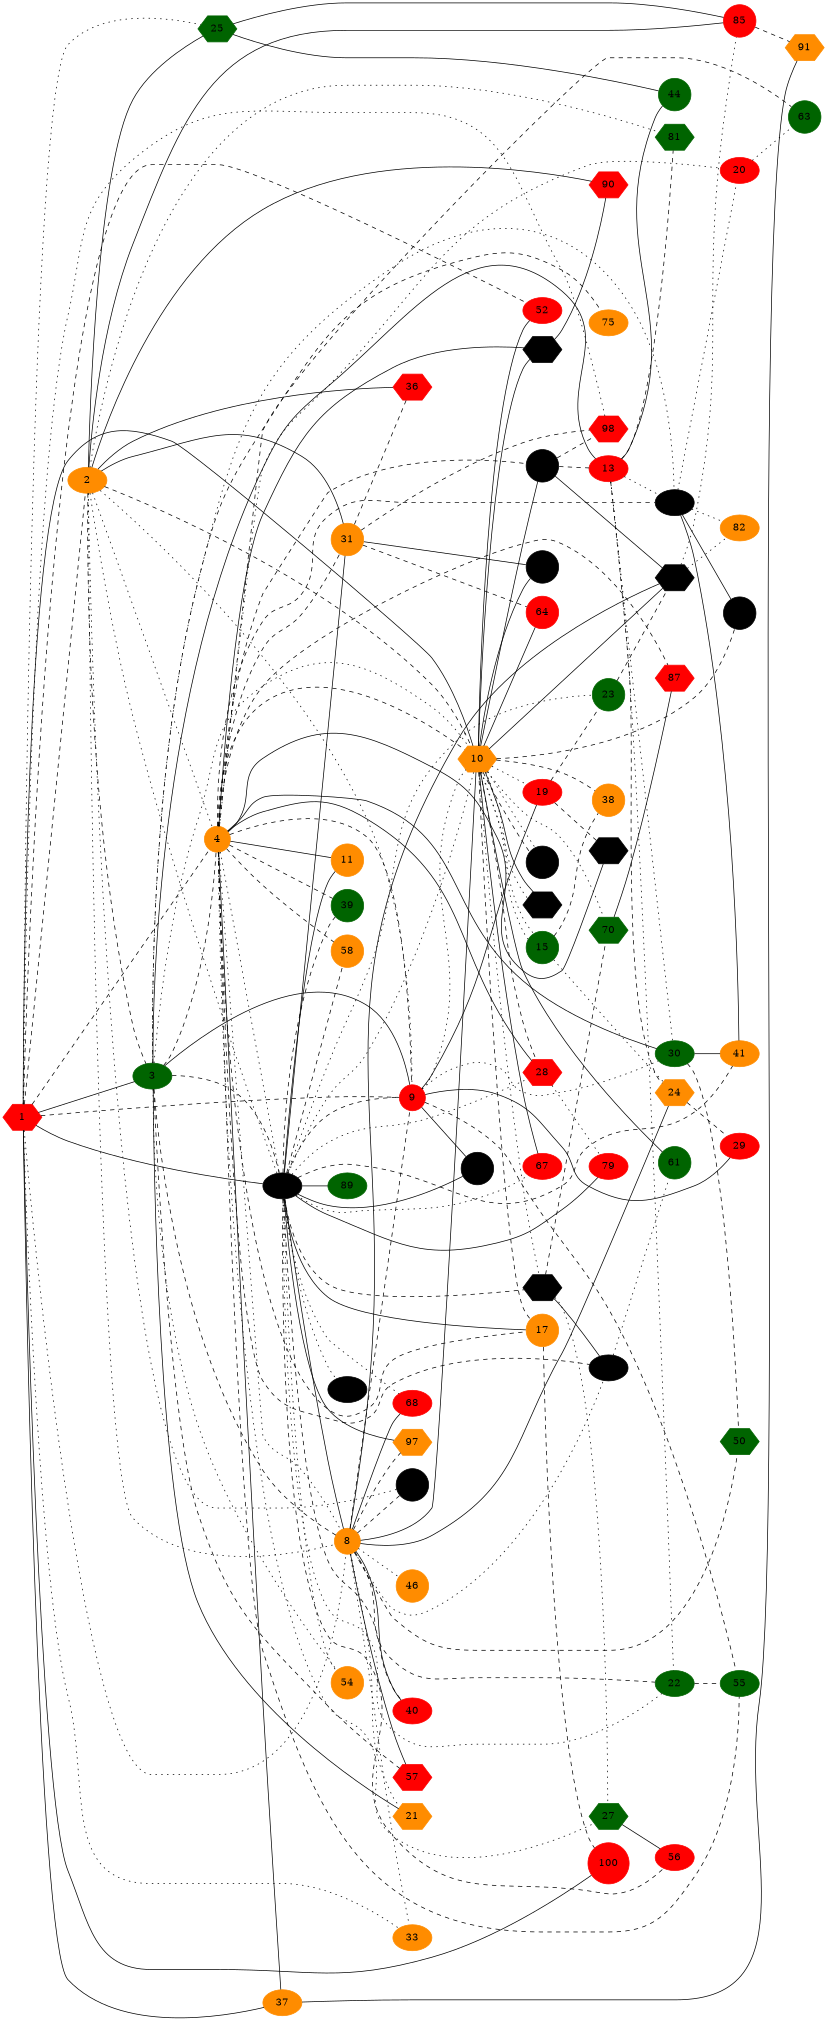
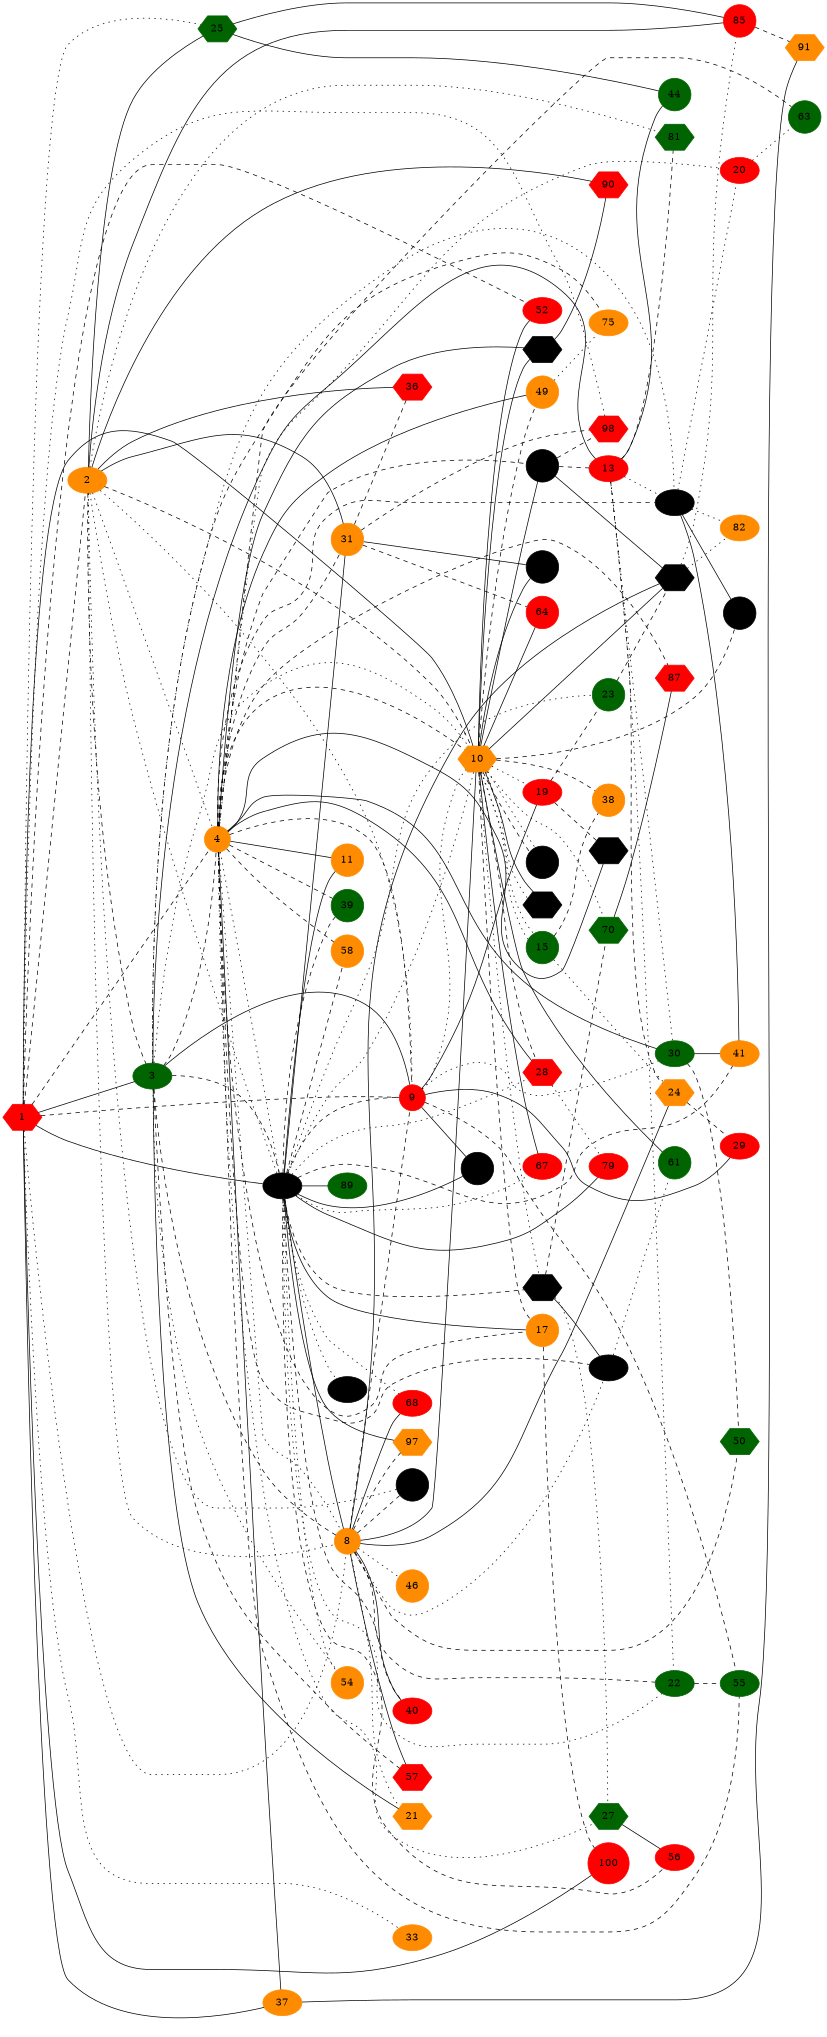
node "49": added
edge "8" -- "33": removed
